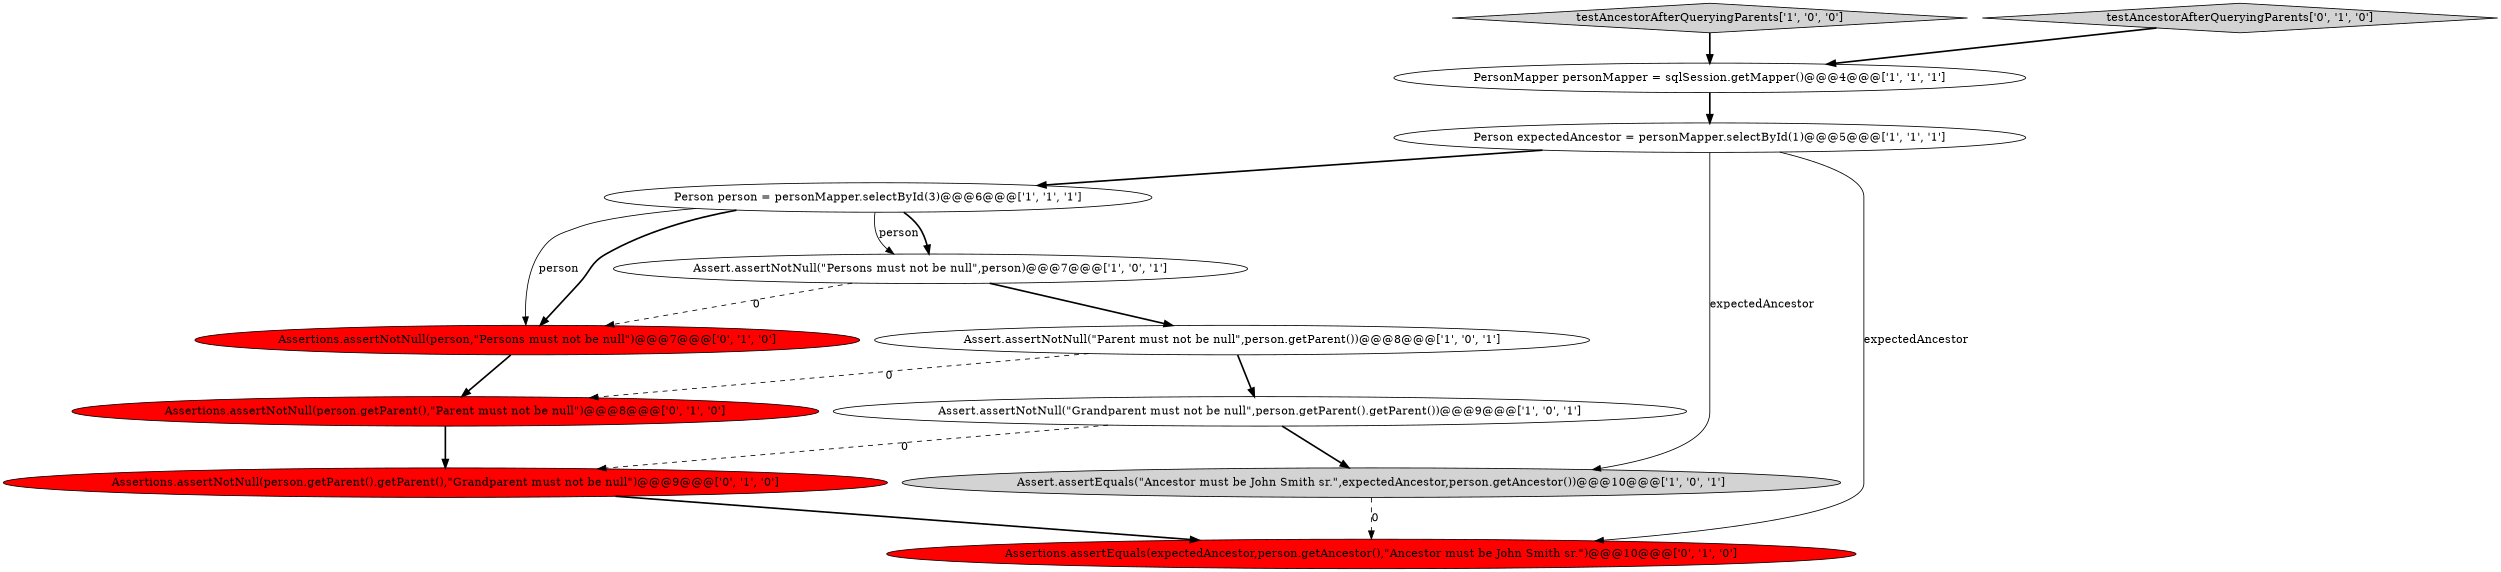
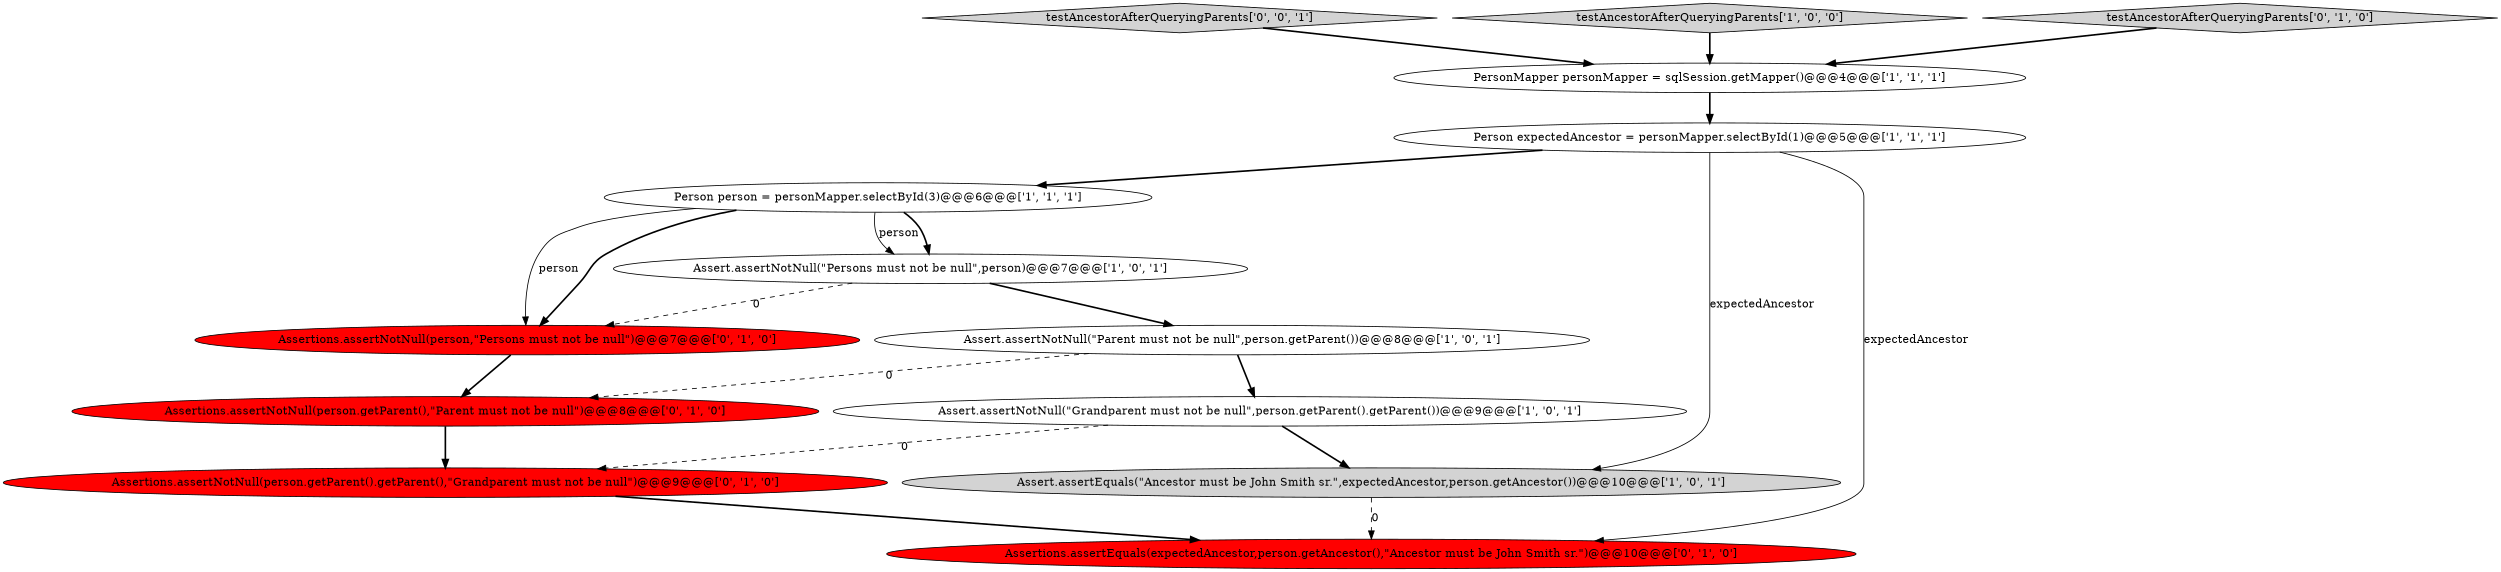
node "testAncestorAfterQueryingParents['0', '0', '1']": added
